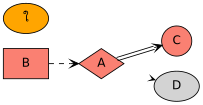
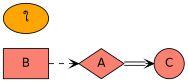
node "D": removed
